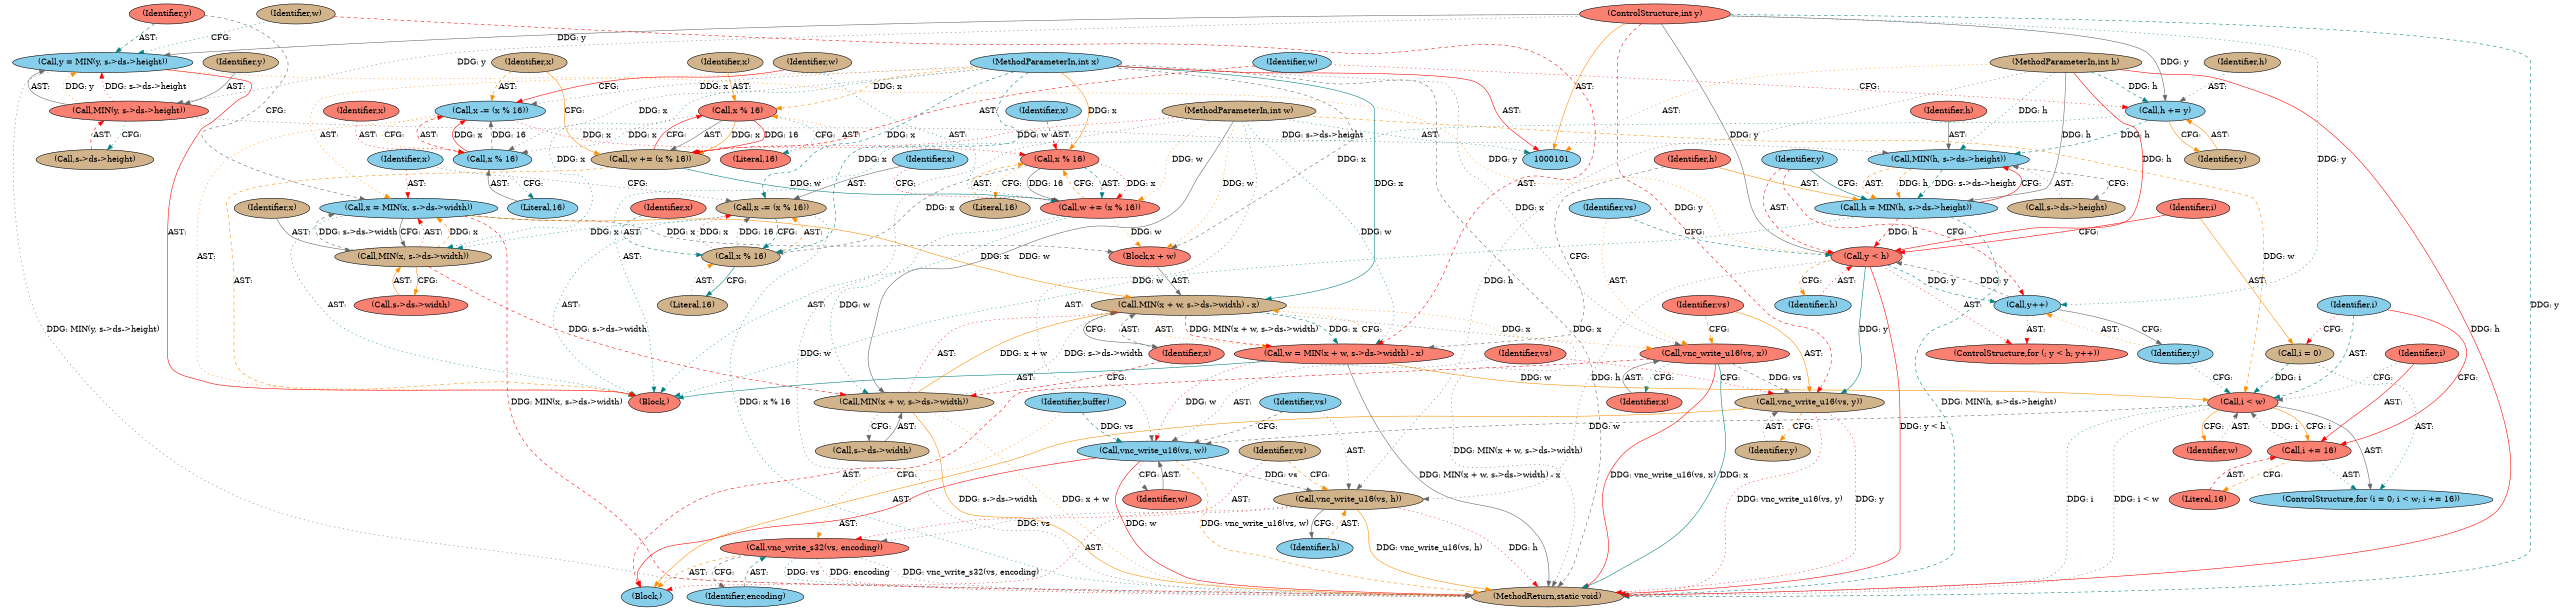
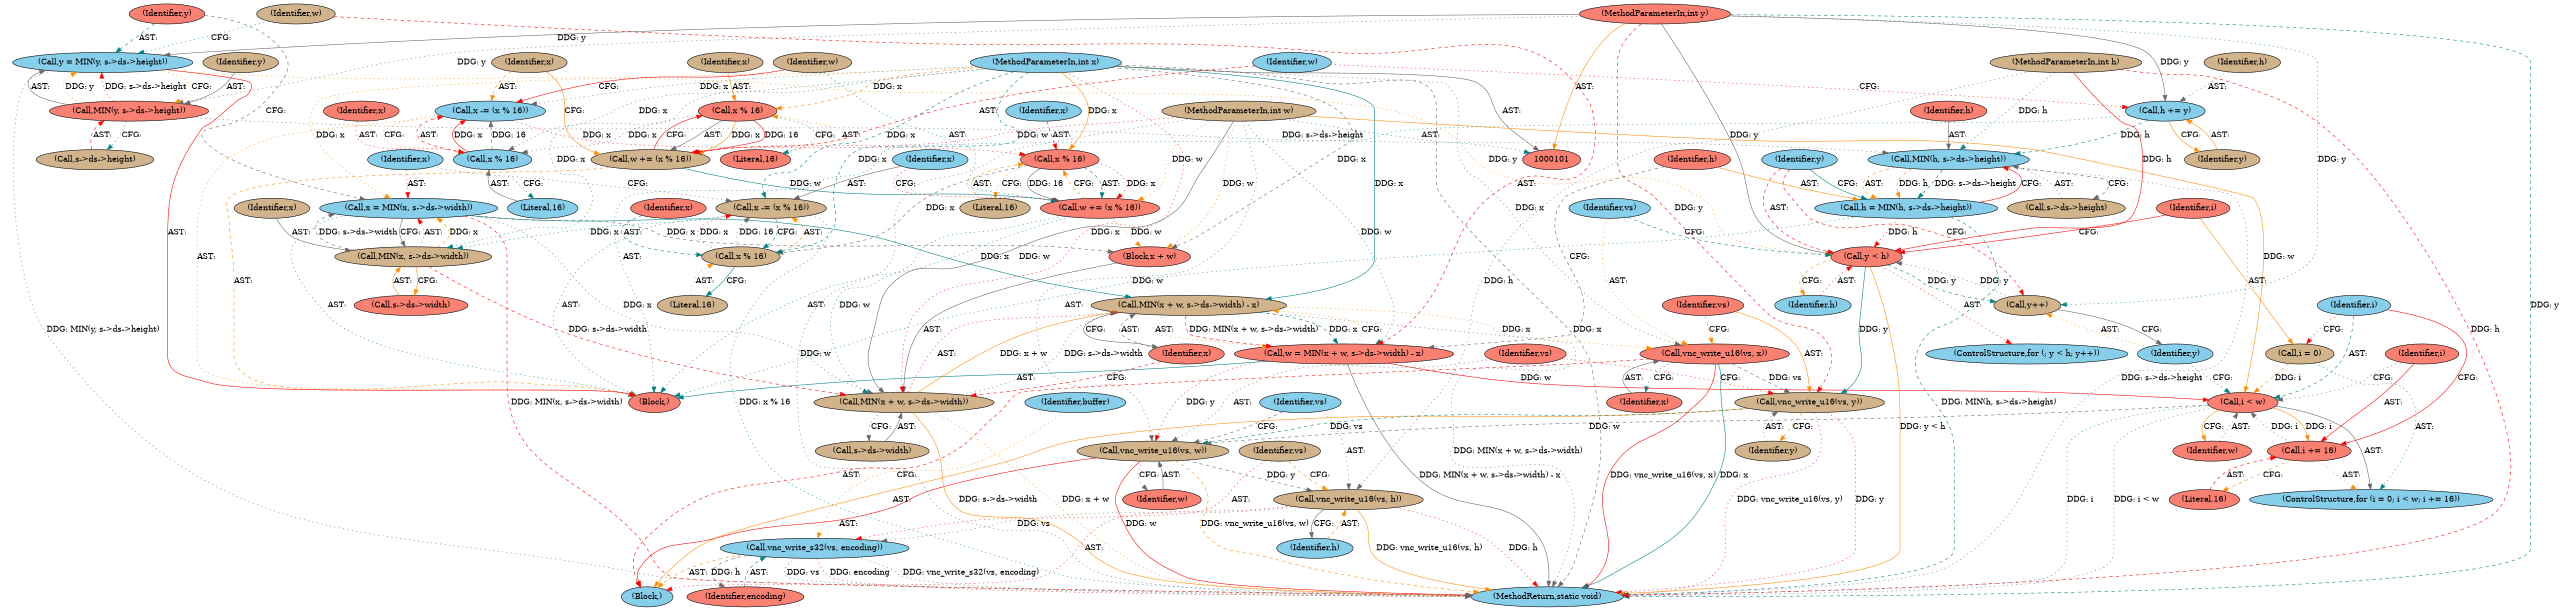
node "(ControlStructure,int y)": label "(ControlStructure,int y)" -> "(MethodParameterIn,int y)"
edge "(MethodParameterIn,int x)" -> "1000101": color red -> gray40
edge "(MethodParameterIn,int h)" -> "1000101": removed, label "AST:"
edge "(Call,y = MIN(y, s->ds->height))" -> "(Call,MIN(y, s->ds->height))": added, label "CFG:"
edge "(MethodParameterIn,int h)" -> "(Call,h += y)": removed, label "DDG: h"
edge "(MethodParameterIn,int x)" -> "(Call,x = MIN(x, s->ds->width))": label "AST: " -> "DDG: x"
edge "(MethodParameterIn,int w)" -> "(Call,i < w)": style dashed -> solid
node "1000101": fillcolor skyblue -> salmon
edge "(MethodParameterIn,int h)" -> "(Call,h = MIN(h, s->ds->height))": removed, label "DDG: h"
edge "(Call,x = MIN(x, s->ds->width))" -> "(Call,MIN(x + w, s->ds->width) - x)": color darkorange -> teal
edge "(Call,h = MIN(h, s->ds->height))" -> "(Call,y < h)": style dashed -> dotted
edge "(MethodParameterIn,int x)" -> "(Call,MIN(x + w, s->ds->width))": added, label "DDG: x"
edge "(Call,y++)" -> "(Call,y < h)": style dashed -> dotted
edge "(Block,x + w)" -> "(Call,MIN(x + w, s->ds->width) - x)": now "(Block,x + w)" -> "(Call,MIN(x + w, s->ds->width))"
node "(Call,y++)": fillcolor skyblue -> tan
edge "(Call,x = MIN(x, s->ds->width))" -> "(Call,MIN(x + w, s->ds->width))": added, label "DDG: x"
edge "(Call,y++)" -> "(ControlStructure,for (; y < h; y++))": removed, label "AST:"
edge "(Call,y < h)" -> "(Call,vnc_write_u16(vs, h))": removed, label "DDG: h"
node "(ControlStructure,for (; y < h; y++))": fillcolor salmon -> skyblue
edge "(Call,i = 0)" -> "(Call,i < w)": color teal -> darkorange
edge "(Call,MIN(h, s->ds->height))" -> "(MethodReturn,static void)": added, label "DDG: s->ds->height"
edge "(Call,w = MIN(x + w, s->ds->width) - x)" -> "(Call,i < w)": color darkorange -> red
edge "(Call,w = MIN(x + w, s->ds->width) - x)" -> "(Call,vnc_write_u16(vs, w))": label "DDG: w" -> "DDG: y"
edge "(Call,i < w)" -> "(Call,i += 16)": label "CFG: i" -> "DDG: i"
edge "(Identifier,buffer)" -> "(Call,vnc_write_u16(vs, w))": now "(Call,vnc_write_u16(vs, y))" -> "(Call,vnc_write_u16(vs, w))"
node "(Call,vnc_write_u16(vs, w))": fillcolor skyblue -> tan
edge "(Call,i += 16)" -> "(ControlStructure,for (i = 0; i < w; i += 16))": color teal -> darkorange
edge "(Call,vnc_write_u16(vs, w))" -> "(Call,vnc_write_u16(vs, h))": label "DDG: vs" -> "DDG: y"
edge "(MethodParameterIn,int h)" -> "(MethodReturn,static void)": style solid -> dashed
edge "(Call,y < h)" -> "(MethodReturn,static void)": color red -> darkorange
node "(Call,vnc_write_s32(vs, encoding))": fillcolor salmon -> skyblue
edge "(Call,vnc_write_s32(vs, encoding))" -> "(Identifier,encoding)": label "CFG: " -> "DDG: h"
node "(Identifier,encoding)": fillcolor skyblue -> salmon
node "(MethodReturn,static void)": fillcolor tan -> skyblue
